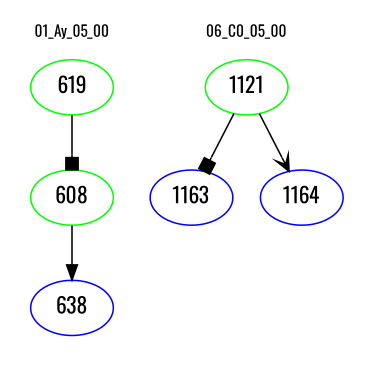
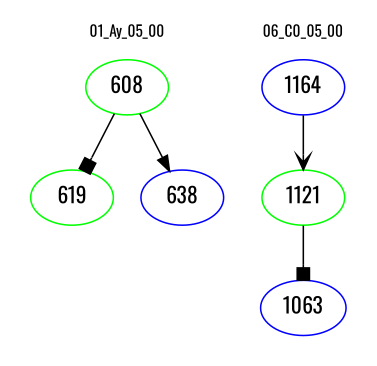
edge "619" -> "608": reversed
edge "1121" -> "1164": reversed
node "1163": label "1163" -> "1063"
